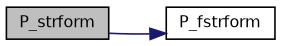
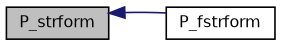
edge "P_strform" -> "P_fstrform": reversed
